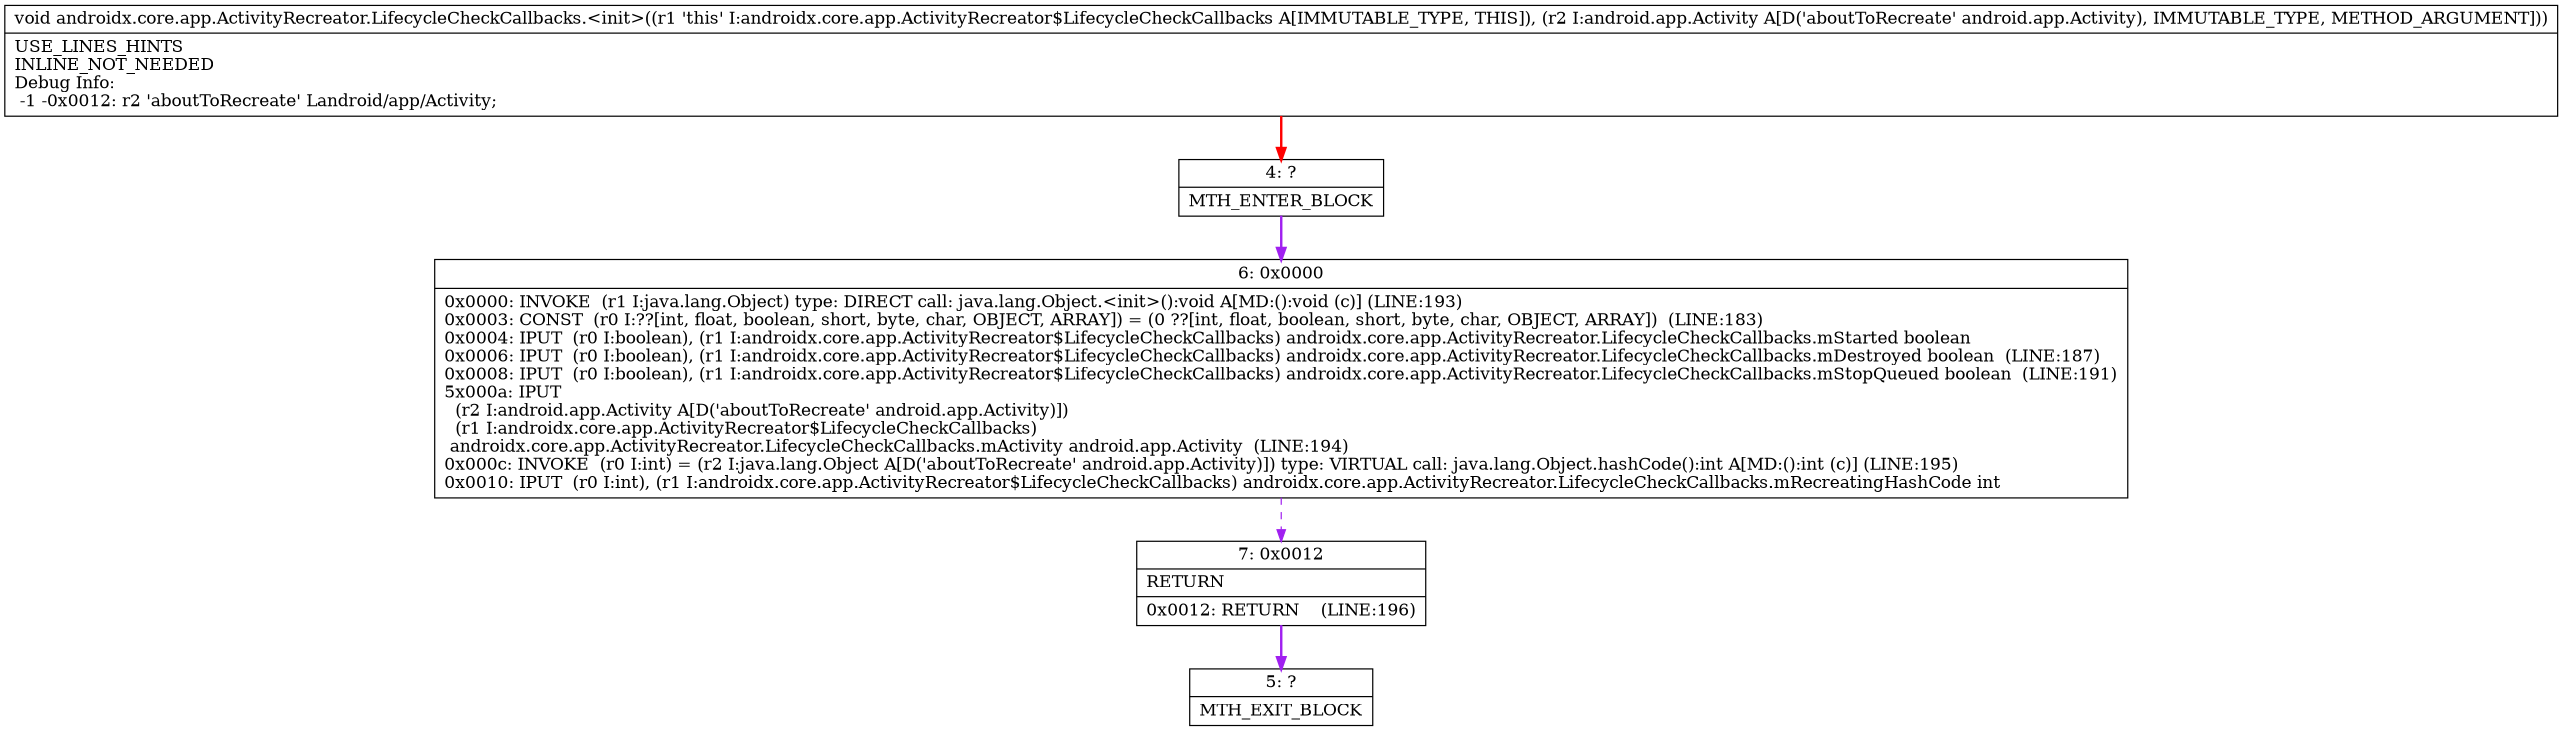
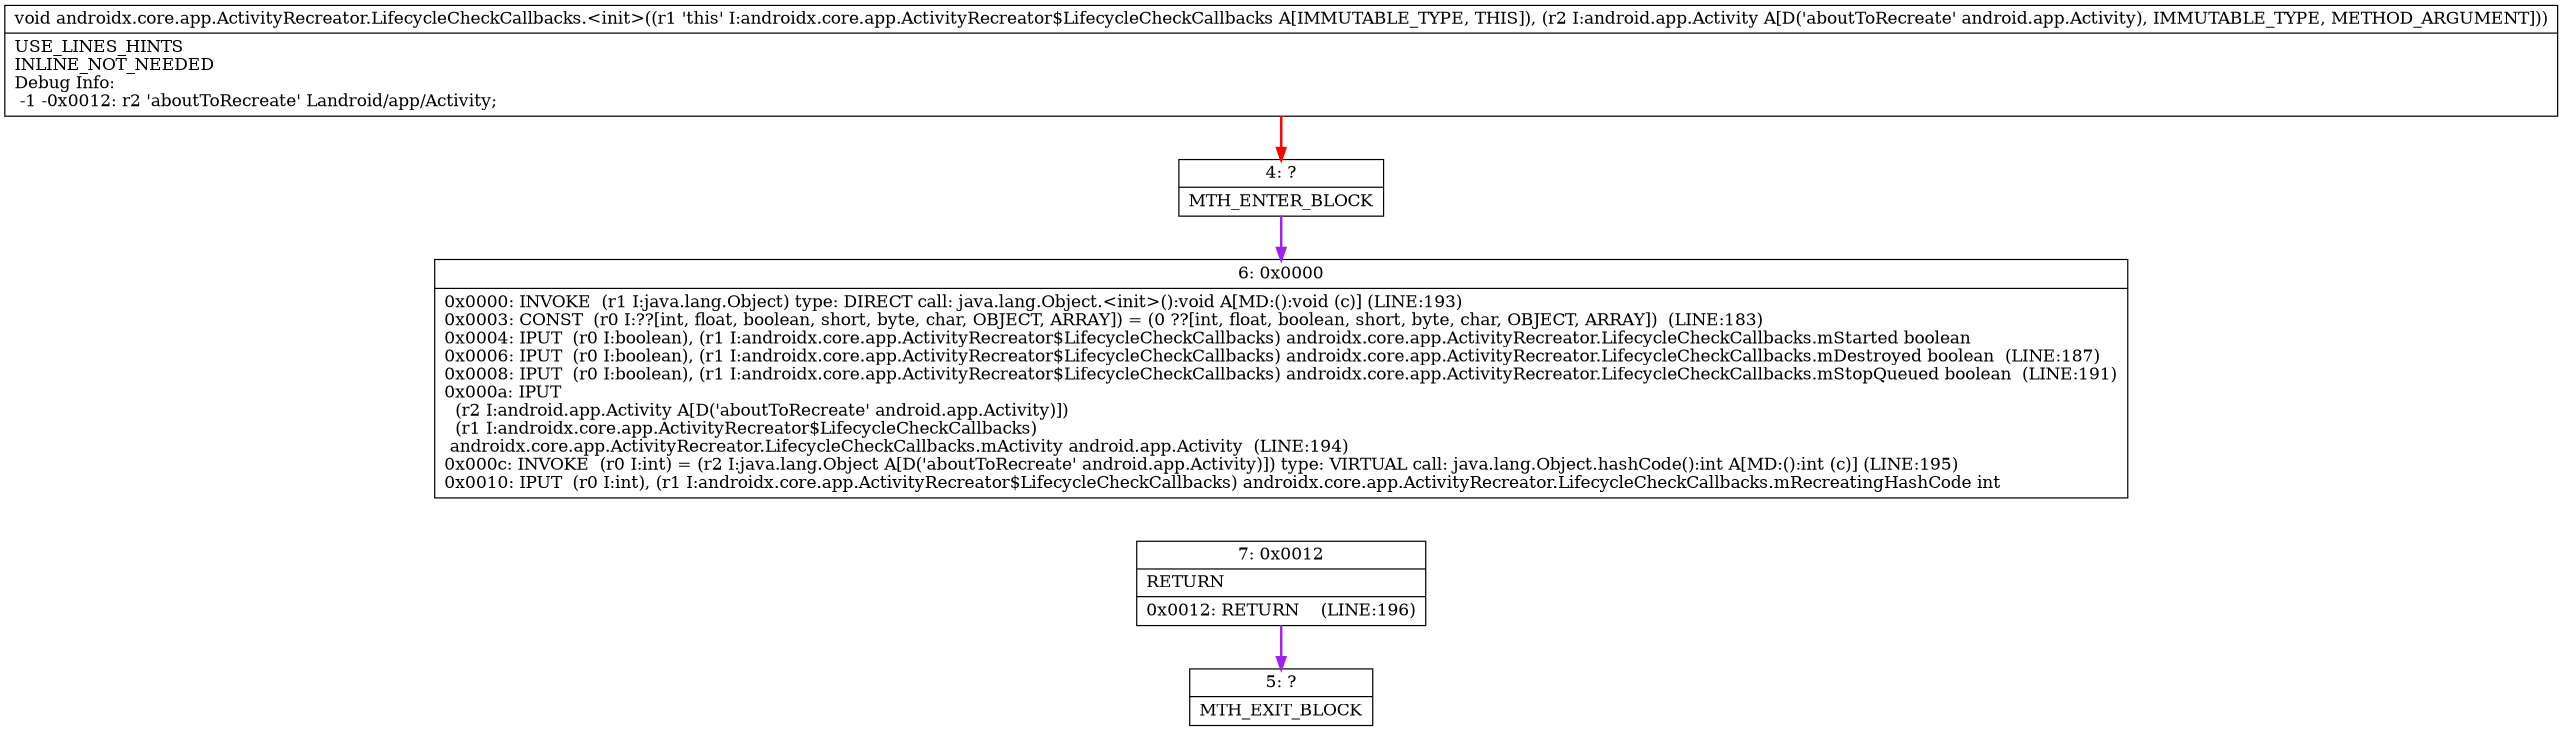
node "6: 0x0000": text "5x000a: IPUT" -> "0x000a: IPUT"
edge "6: 0x0000" -> "7: 0x0012": removed
